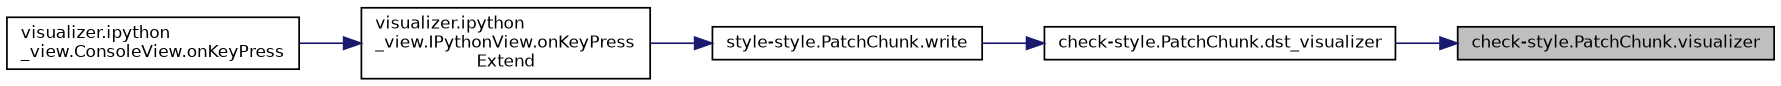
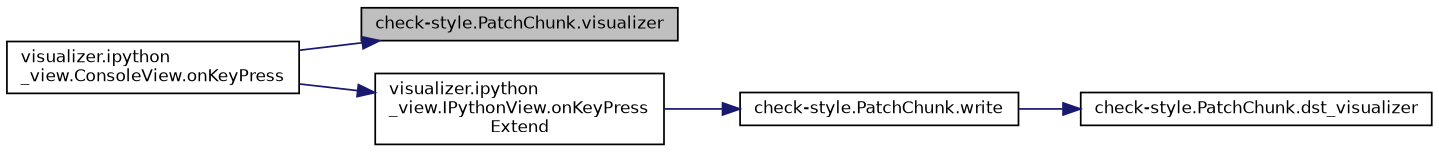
node "style-style.PatchChunk.write": label "style-style.PatchChunk.write" -> "check-style.PatchChunk.write"
edge "check-style.PatchChunk.dst_visualizer" -> "check-style.PatchChunk.visualizer": now "visualizer.ipython _view.ConsoleView.onKeyPress" -> "check-style.PatchChunk.visualizer"
